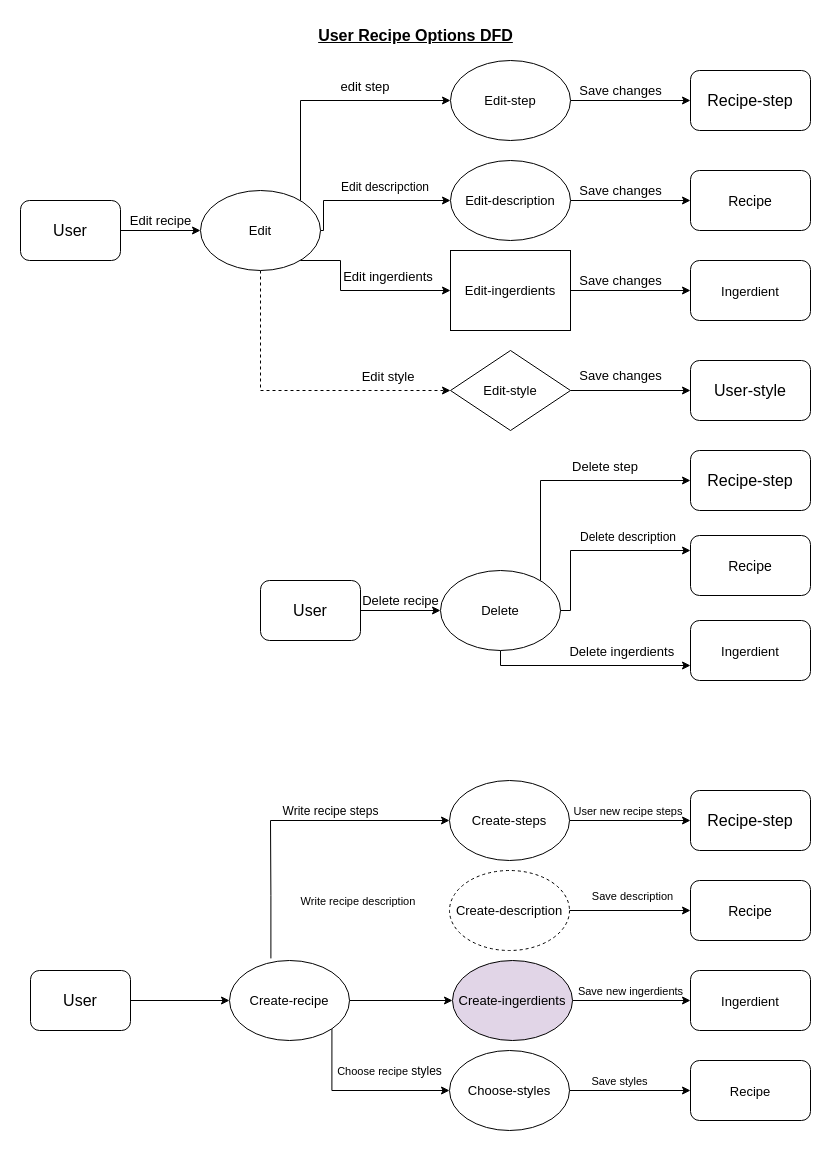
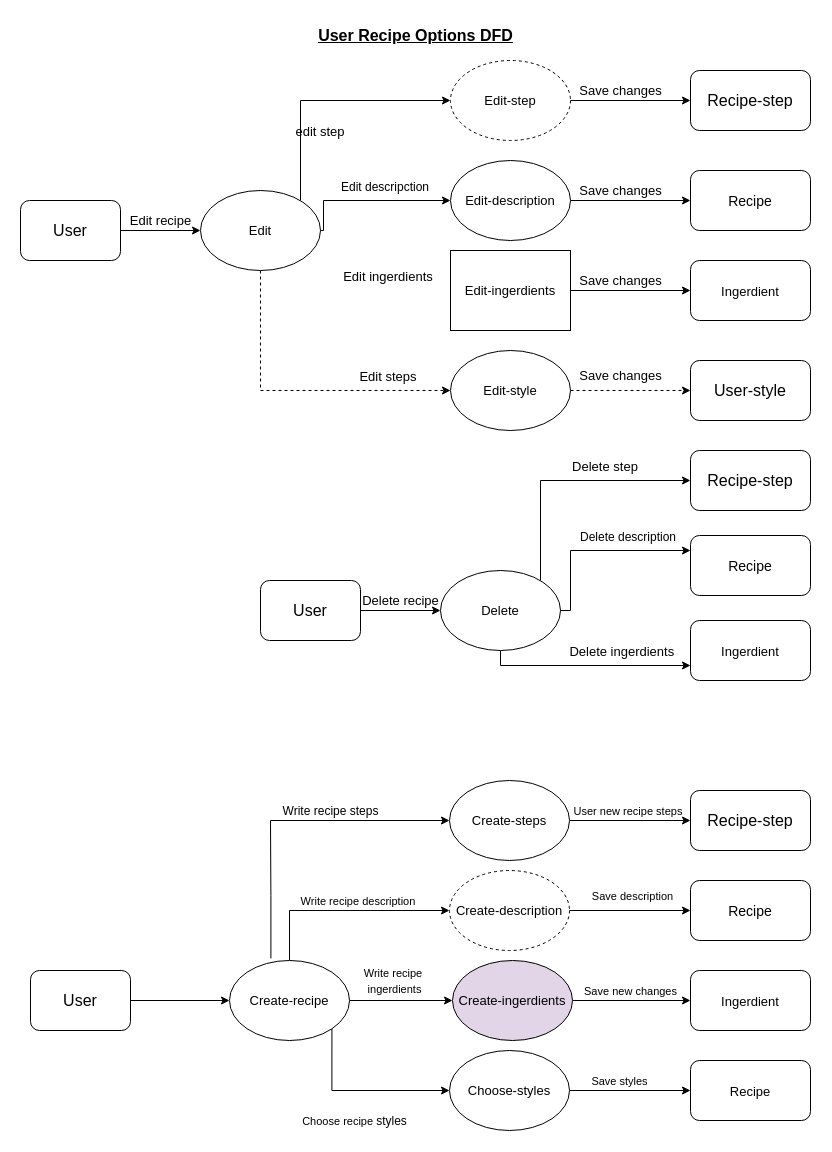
node "edit step": moved (366, 86) -> (321, 131)
node "Edit-step": style solid -> dashed
edge "Edit" -> "Edit-ingerdients": removed
node "Edit style": label "Edit style" -> "Edit steps"
node "Edit-style": shape diamond -> ellipse
edge "Edit-style" -> "User-style": style solid -> dashed
edge "Create-recipe" -> "Create-description": added
node "Write recipe ingerdients": added
node "Save new ingerdients": label "Save new ingerdients" -> "Save new changes"
node "Choose recipe styles": moved (390, 1071) -> (355, 1121)
